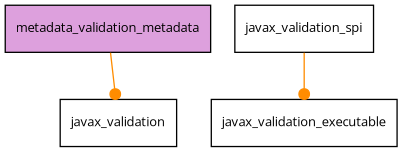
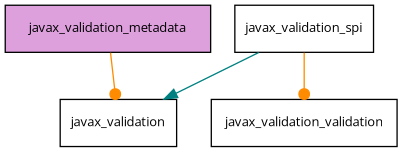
node "metadata_validation_metadata": label "metadata_validation_metadata" -> "javax_validation_metadata"
edge "javax_validation_spi" -> "javax_validation": added
node "javax_validation_executable": label "javax_validation_executable" -> "javax_validation_validation"
